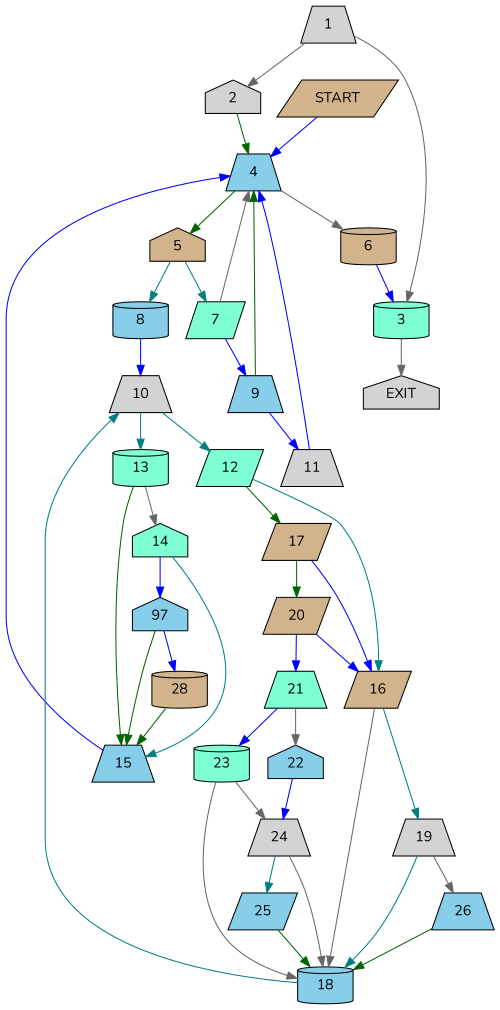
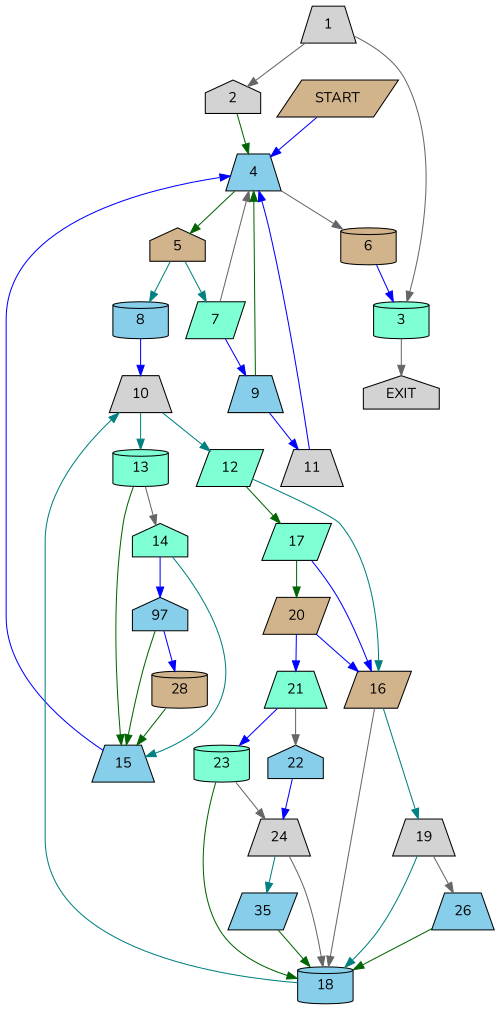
node "17": fillcolor tan -> aquamarine
edge "23" -> "18": color gray40 -> darkgreen
node "25": label "25" -> "35"
